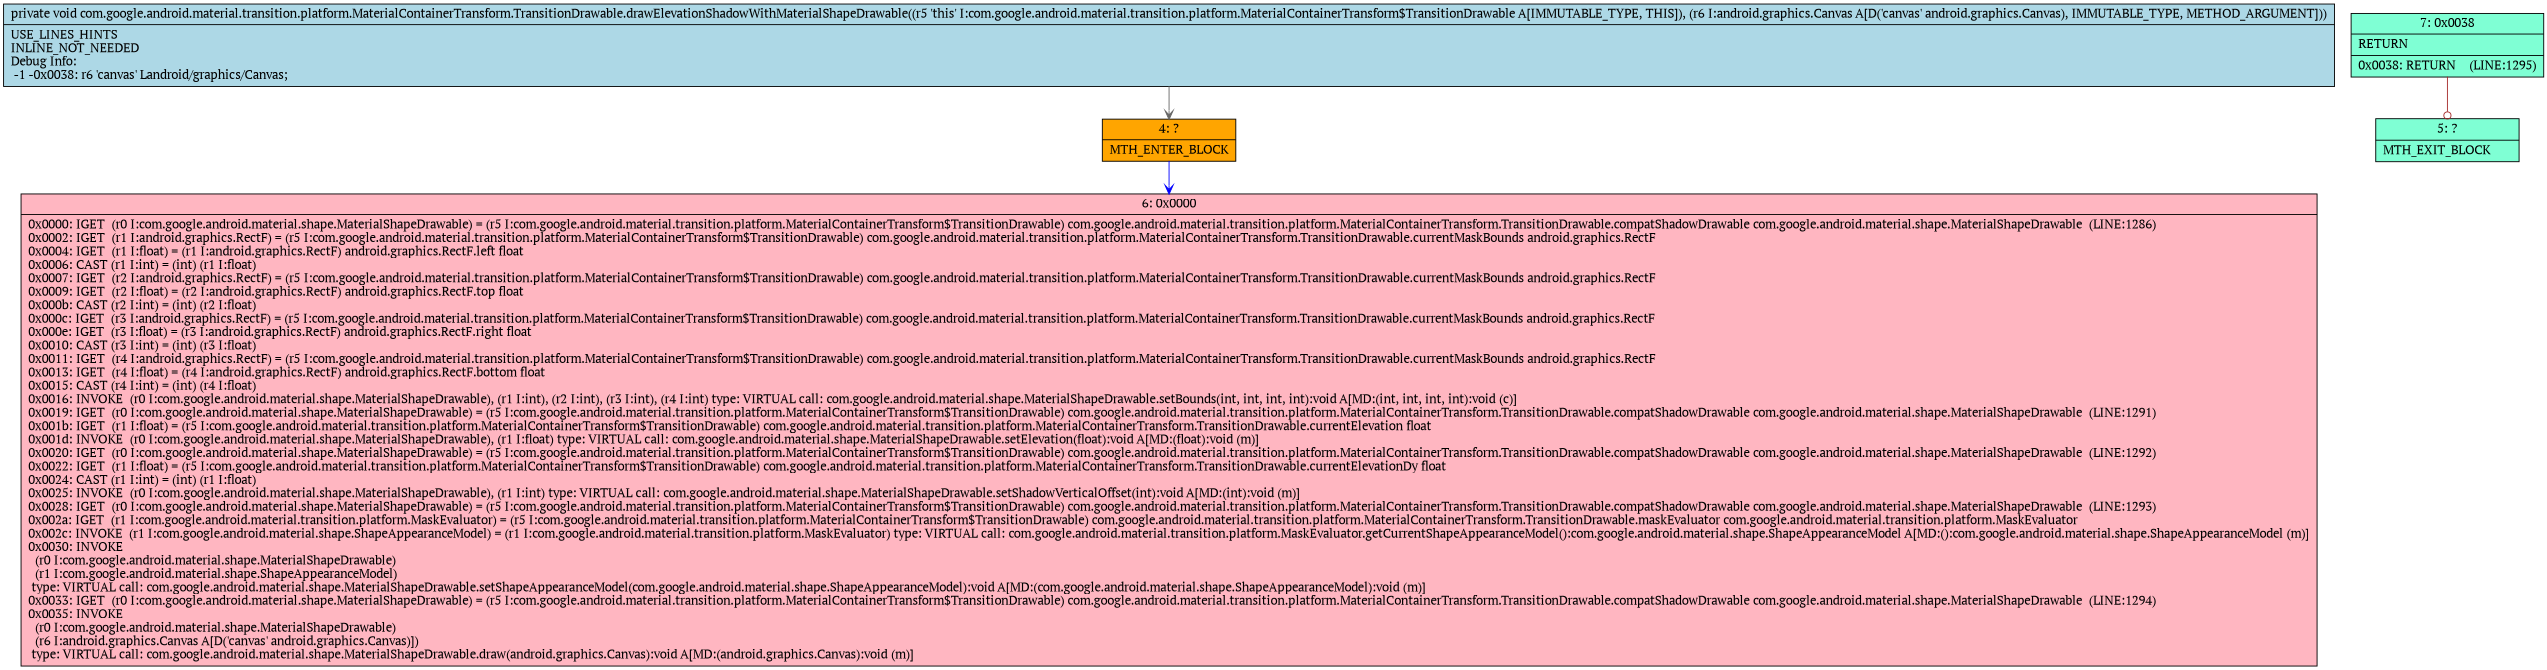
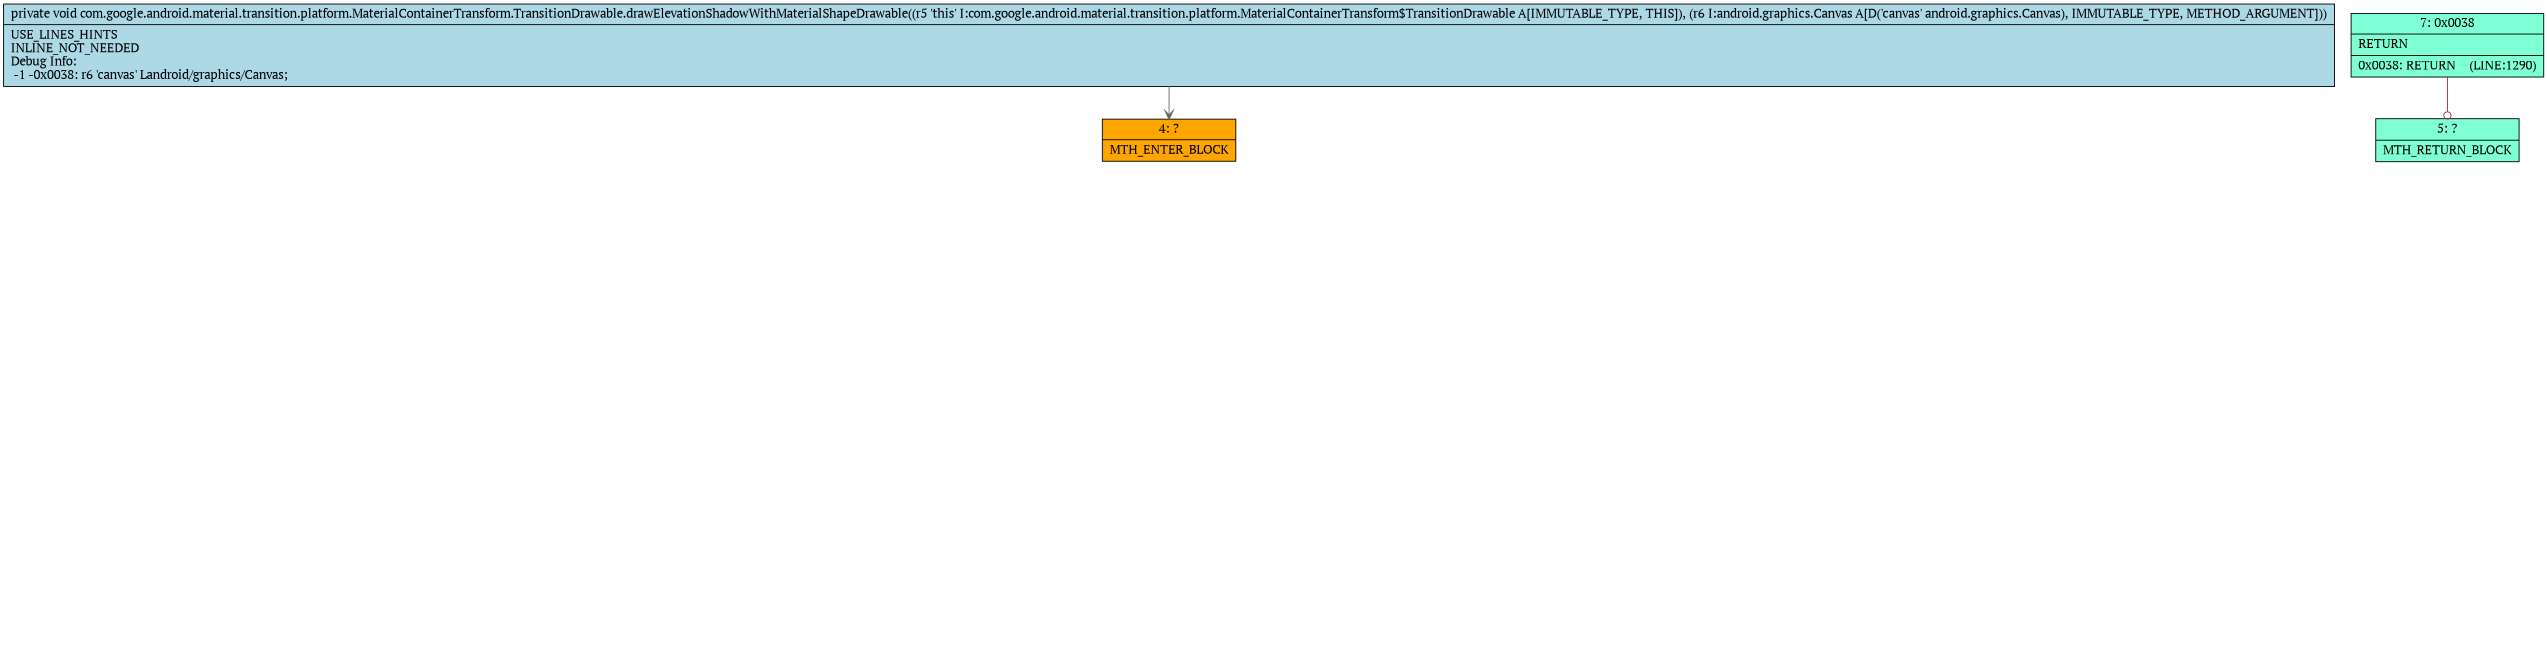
node "7: 0x0038": text "0x0038: RETURN    (LINE:1295)" -> "0x0038: RETURN    (LINE:1290)"
node "5: ?": text "MTH_EXIT_BLOCK" -> "MTH_RETURN_BLOCK"
node "6: 0x0000": removed
